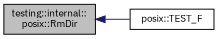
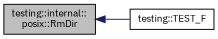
node "posix::TEST_F": label "posix::TEST_F" -> "testing::TEST_F"
